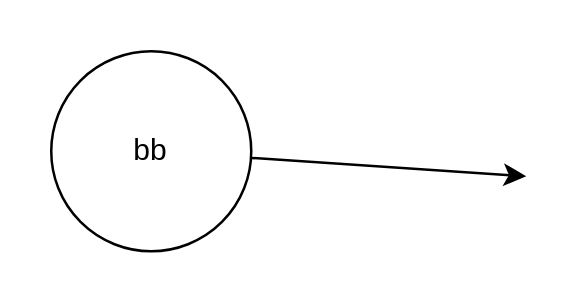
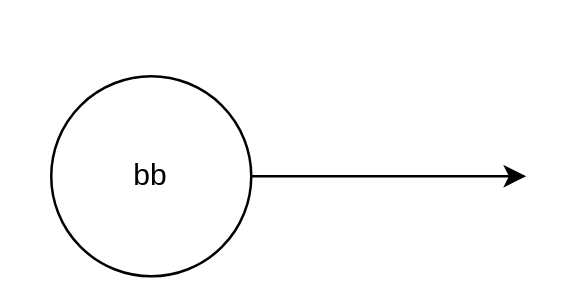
node "bb": moved (151, 151) -> (151, 176)
